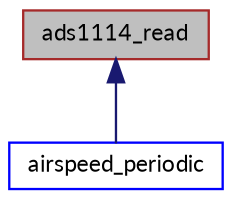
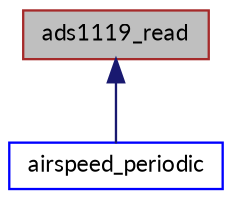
node "ads1114_read": label "ads1114_read" -> "ads1119_read"
